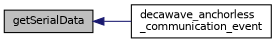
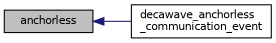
node "getSerialData": label "getSerialData" -> "anchorless"
